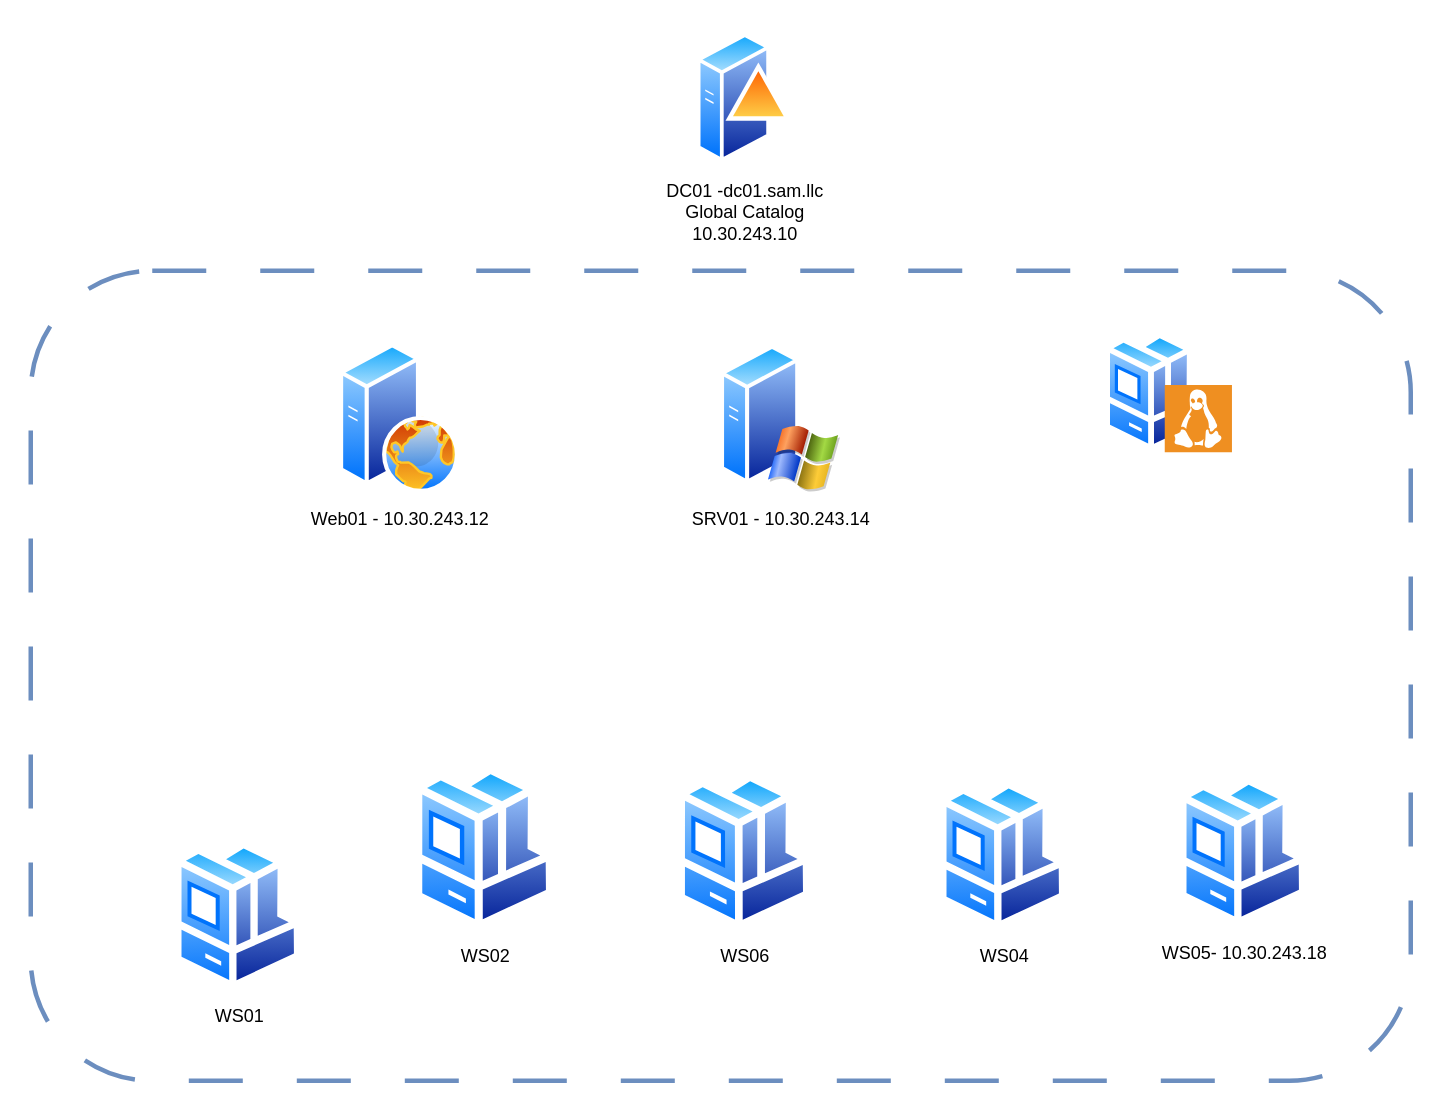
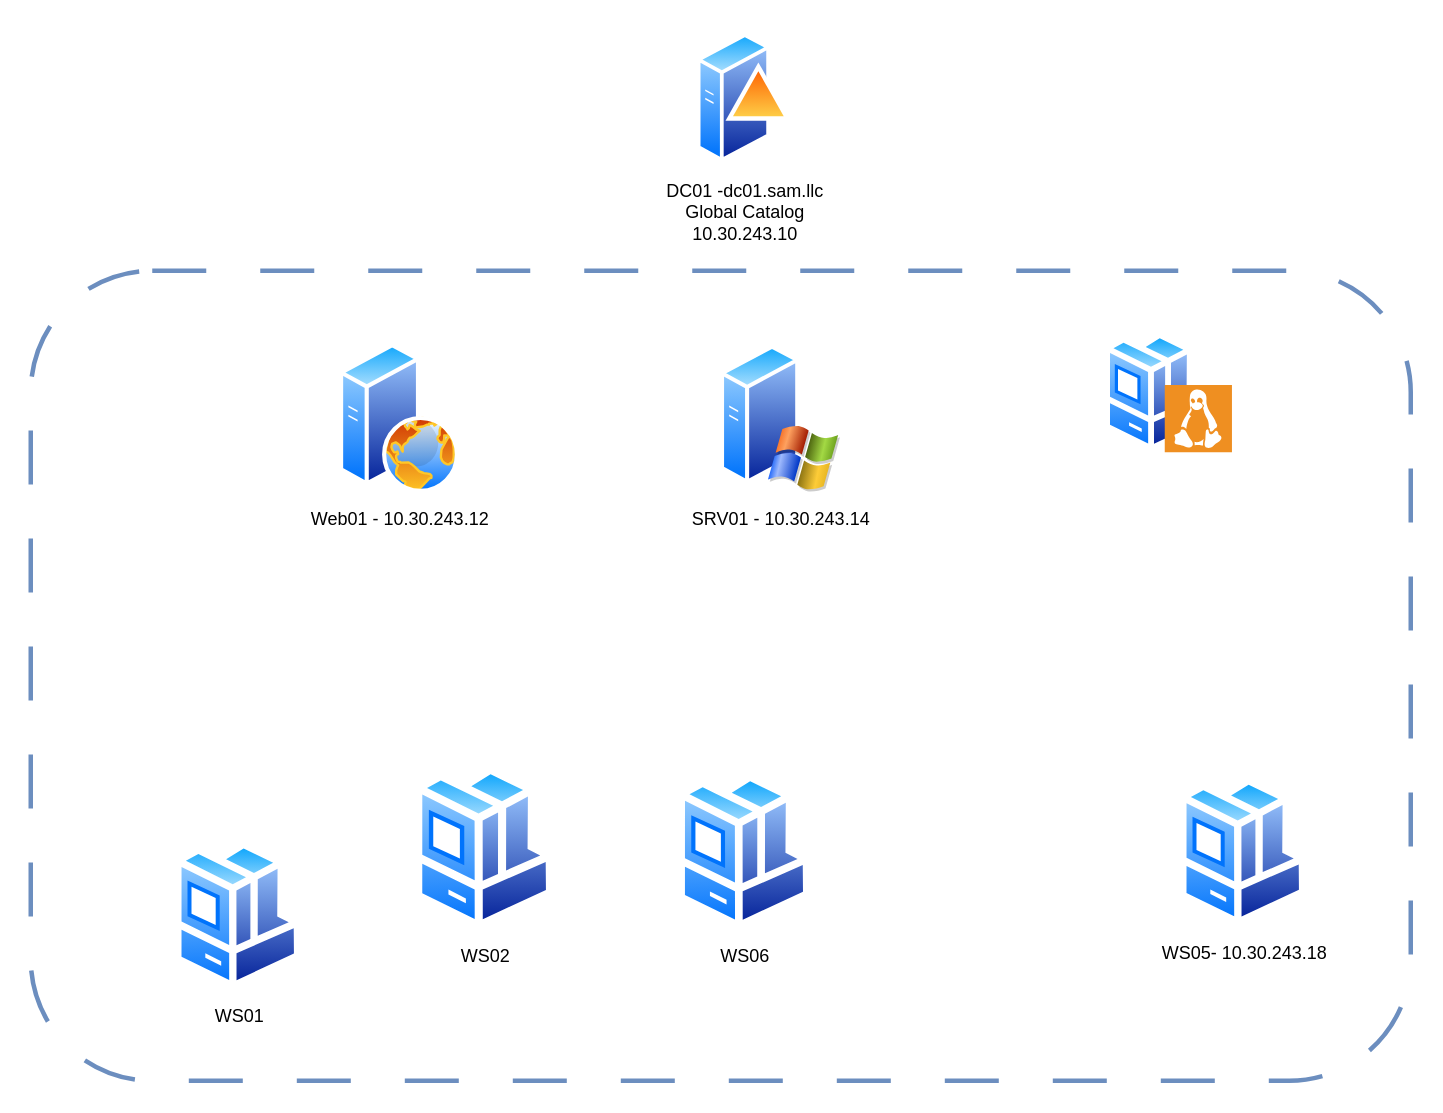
node "WS04": removed
